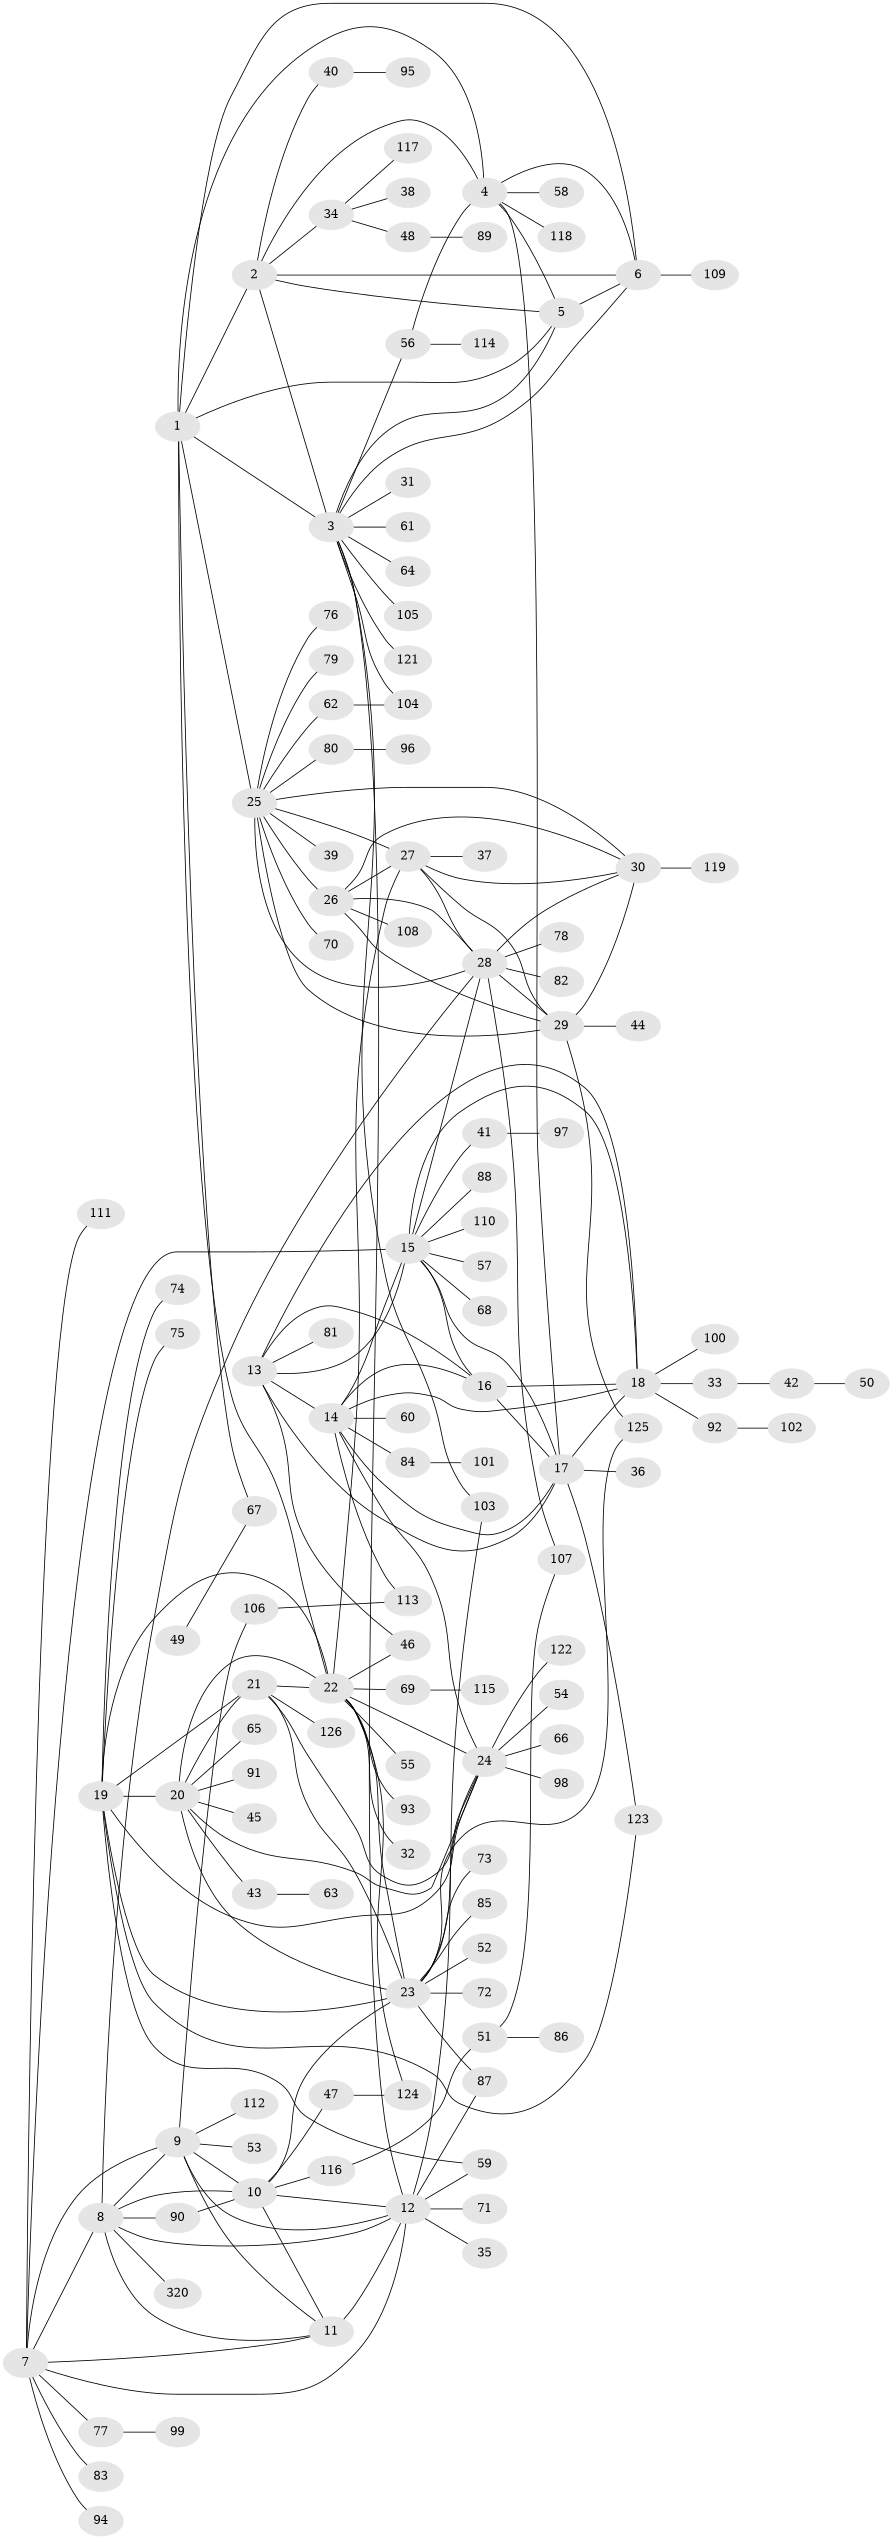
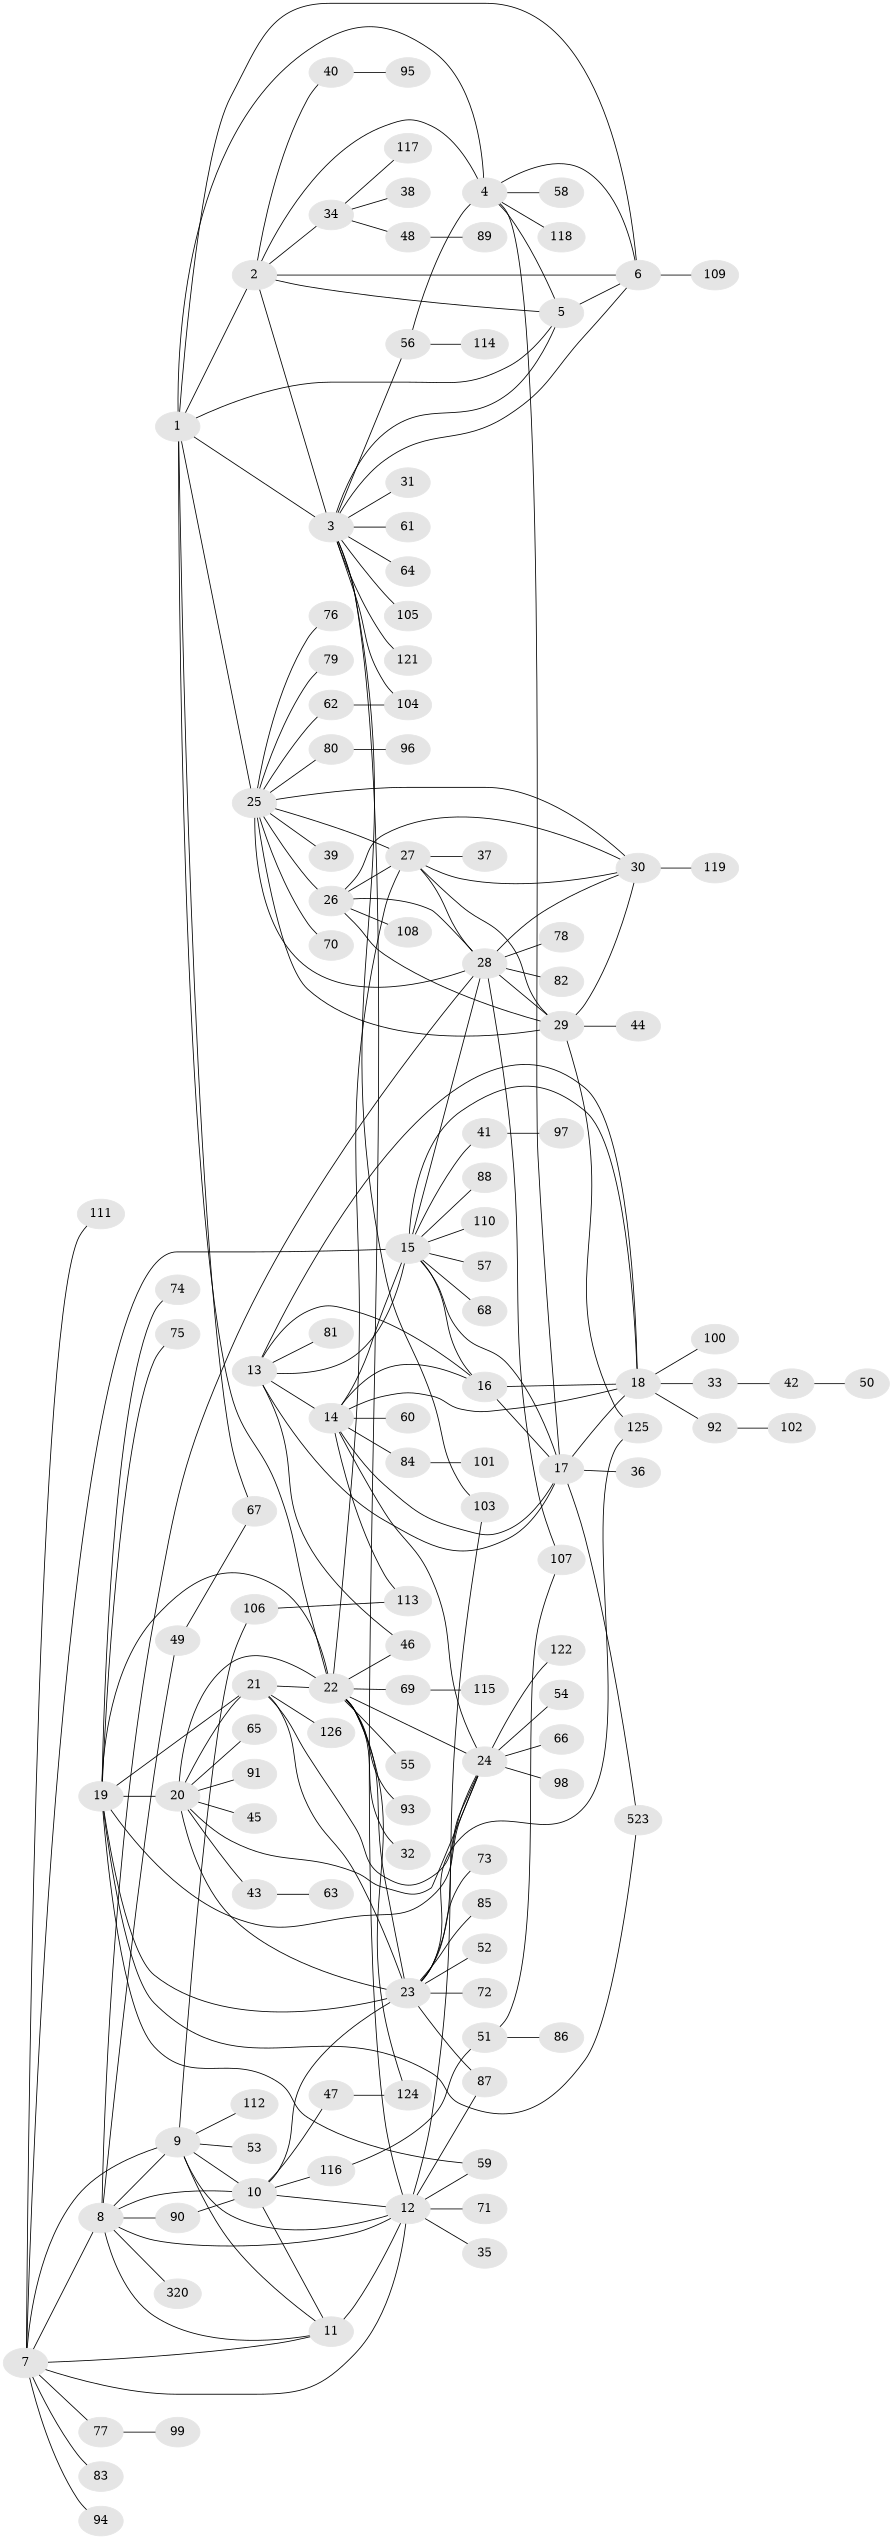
node "123": label "123" -> "523"
edge "49" -- "8": added
